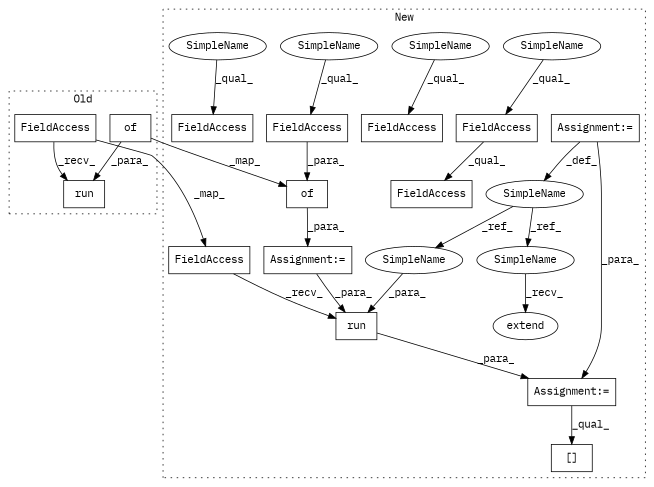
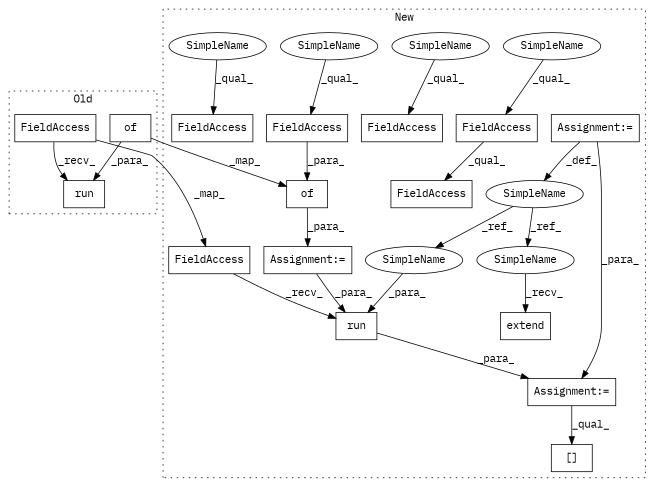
node "extend": shape ellipse -> box
